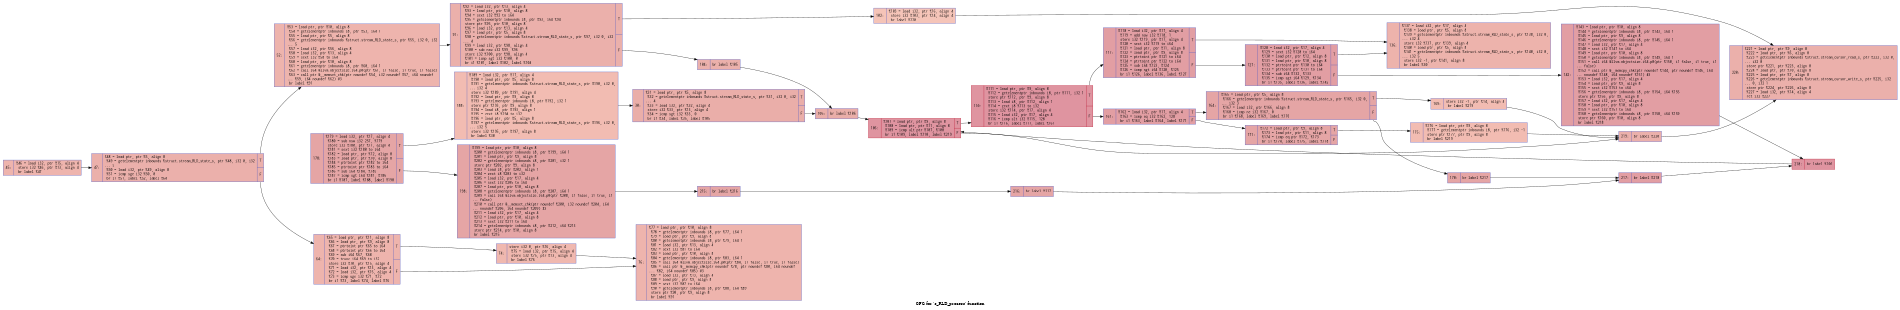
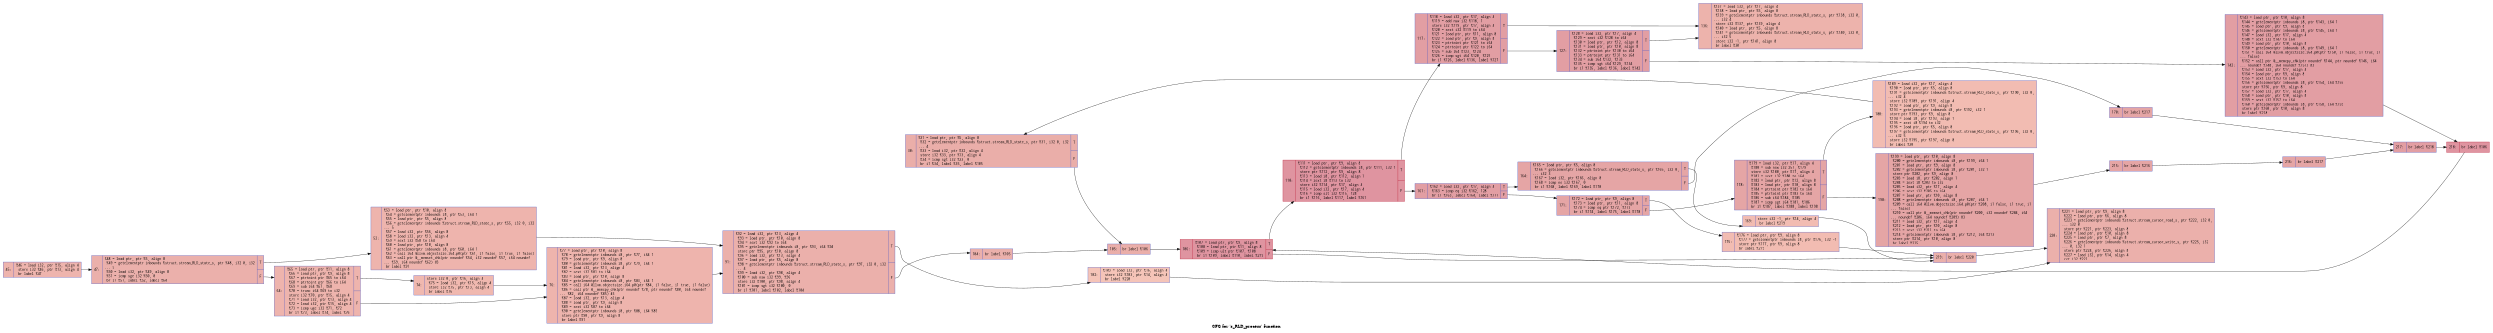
edge "171:" -> "178:": added
edge "76:" -> "91:": added
